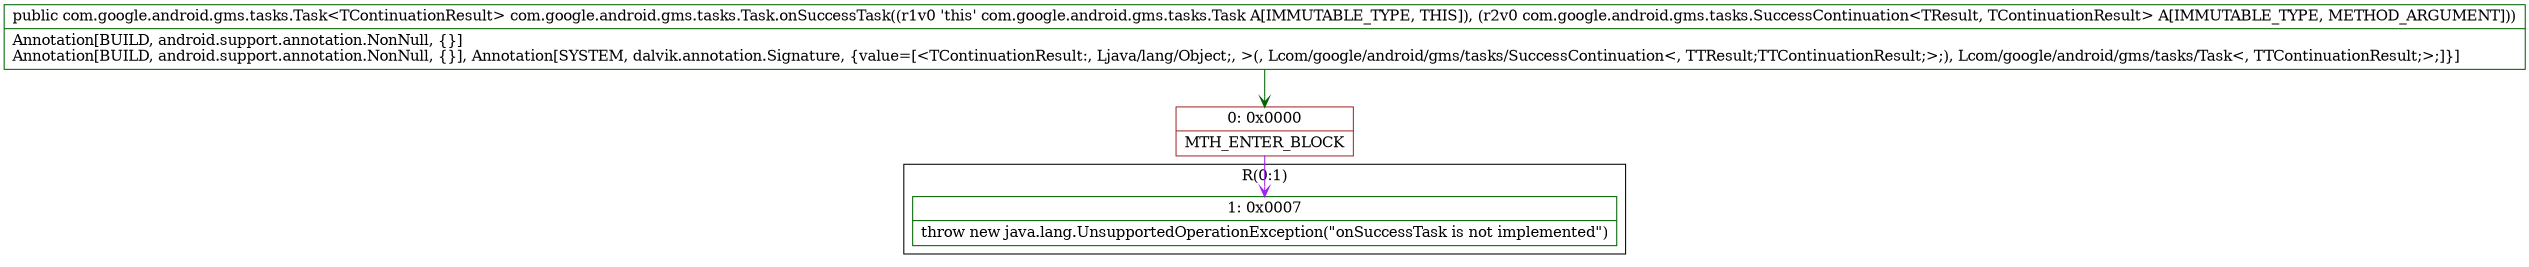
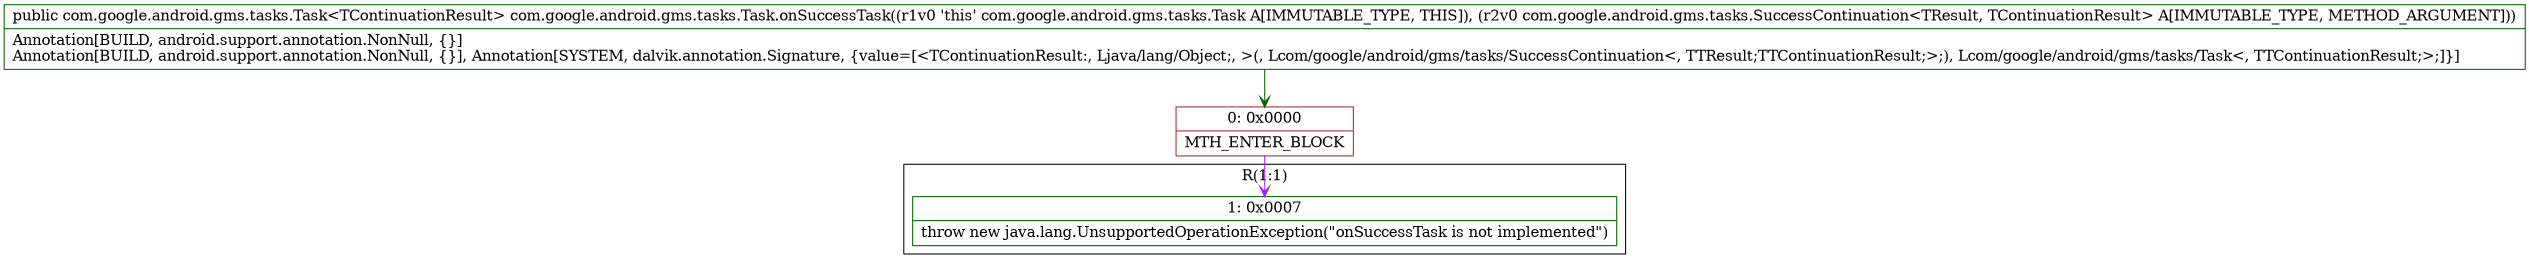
cluster "R(0:1)": label "R(0:1)" -> "R(1:1)"
